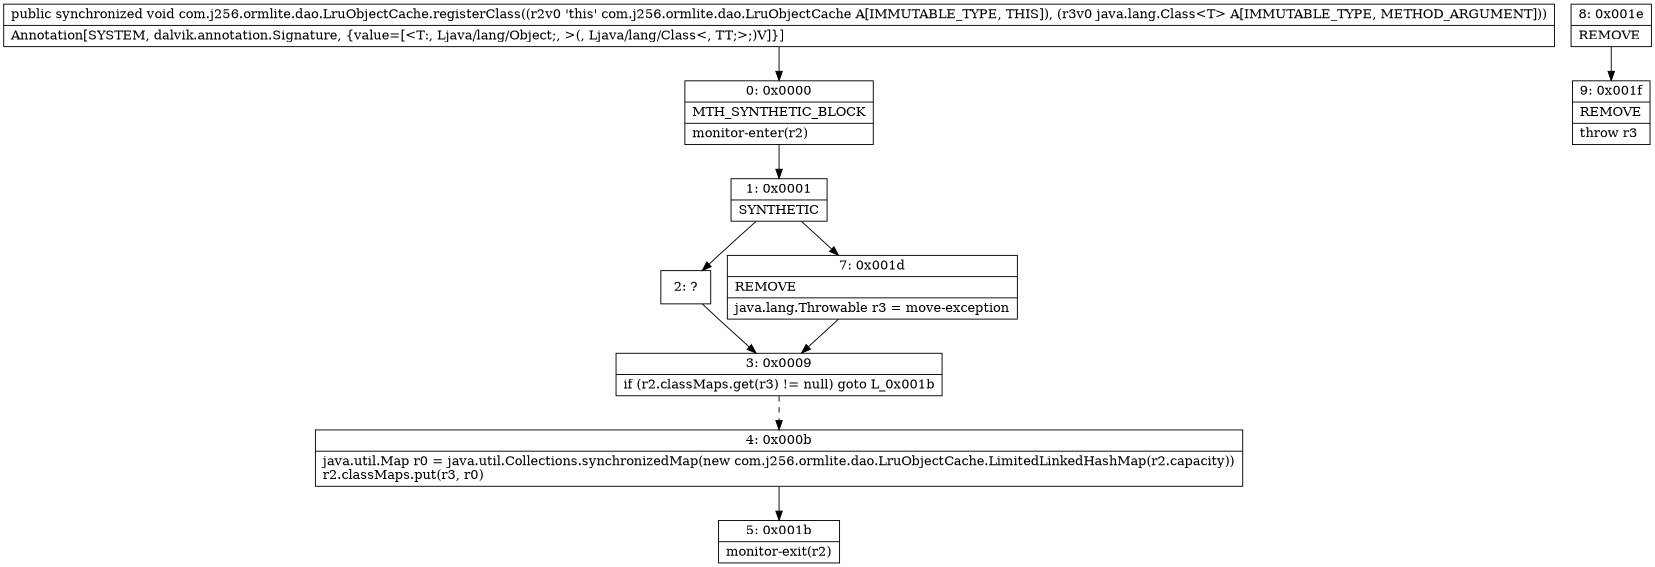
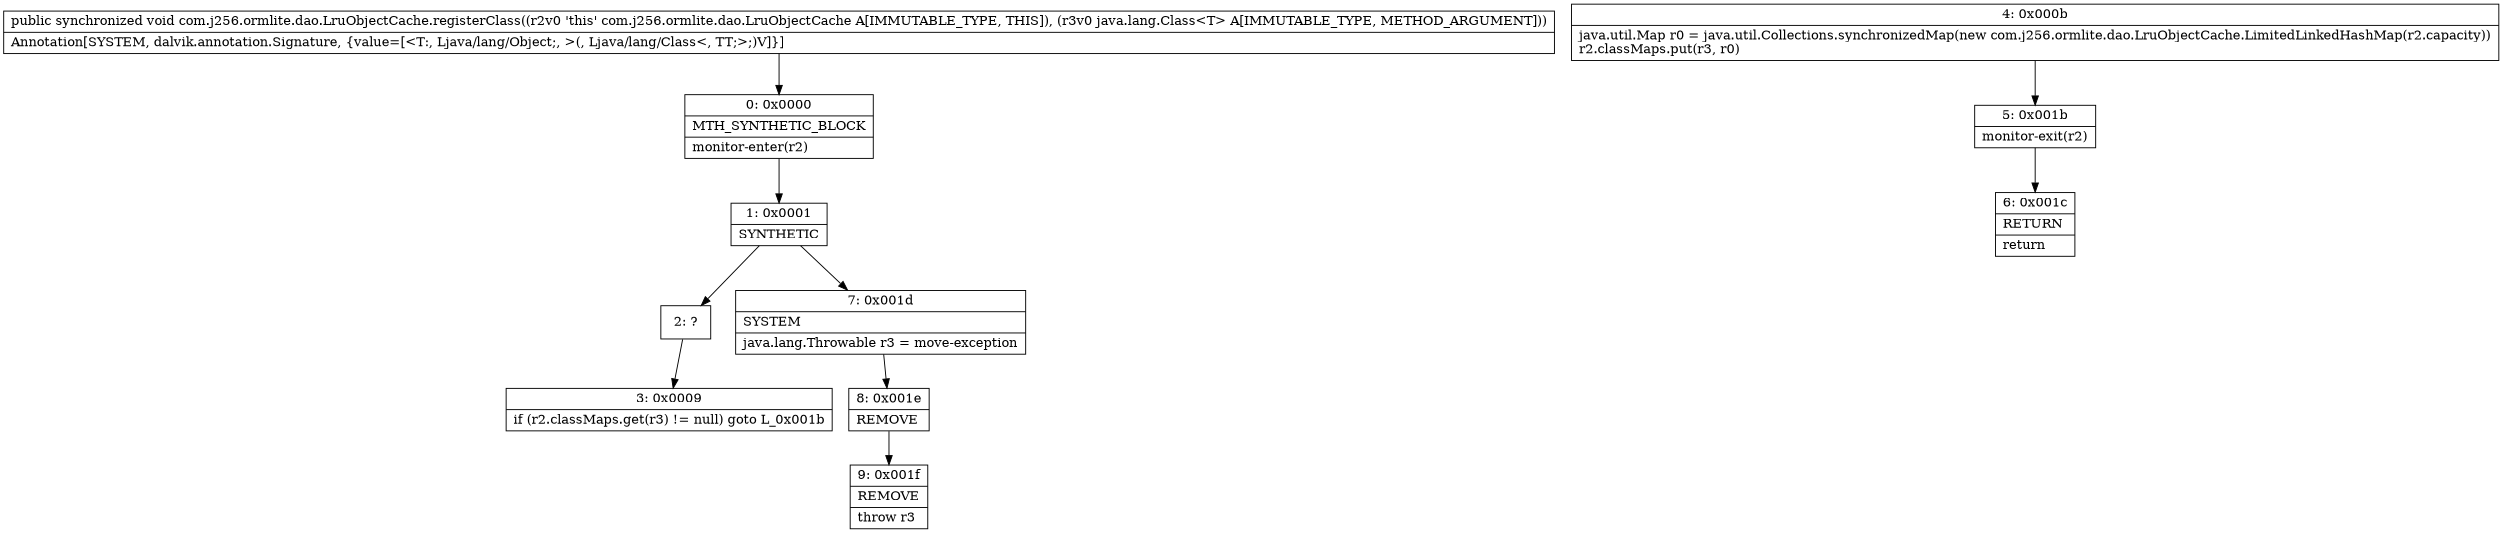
node "6: 0x001c": added
node "7: 0x001d": text "REMOVE" -> "SYSTEM"
edge "7: 0x001d" -> "3: 0x0009": now "7: 0x001d" -> "8: 0x001e"
edge "3: 0x0009" -> "4: 0x000b": removed
